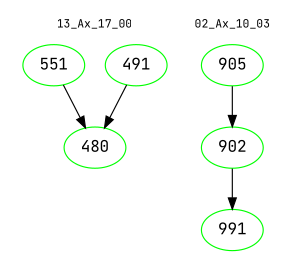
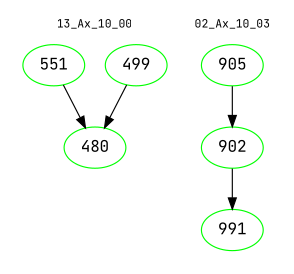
cluster "13_Ax_17_00": label "13_Ax_17_00" -> "13_Ax_10_00"
node "491": label "491" -> "499"
